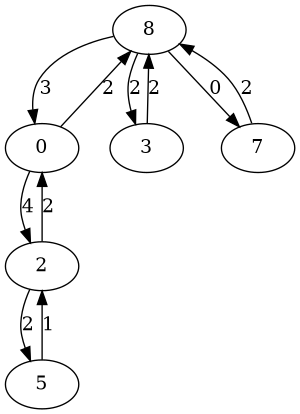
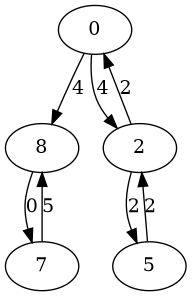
edge "8" -> "0": removed, label "3"
edge "0" -> "8": label "2" -> "4"
edge "7" -> "8": label "2" -> "5"
node "3": removed
edge "5" -> "2": label "1" -> "2"
